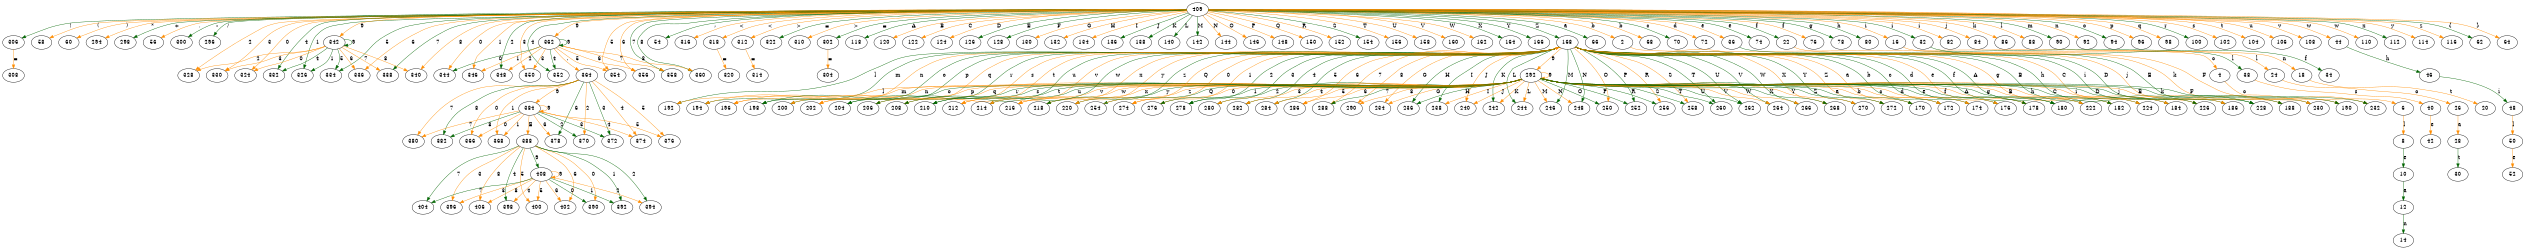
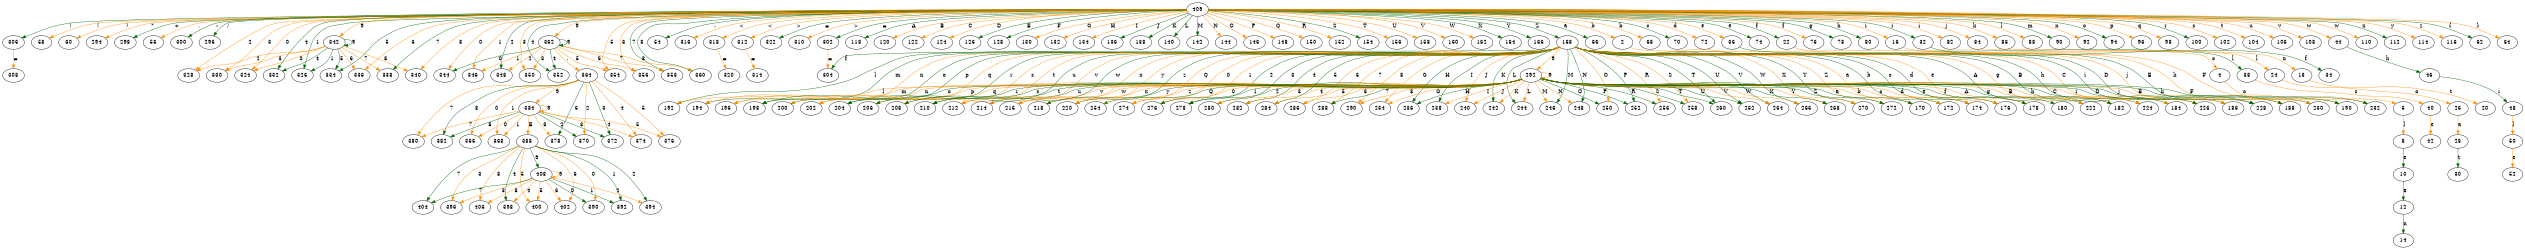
edge "168" -> "180": now "168" -> "304"
